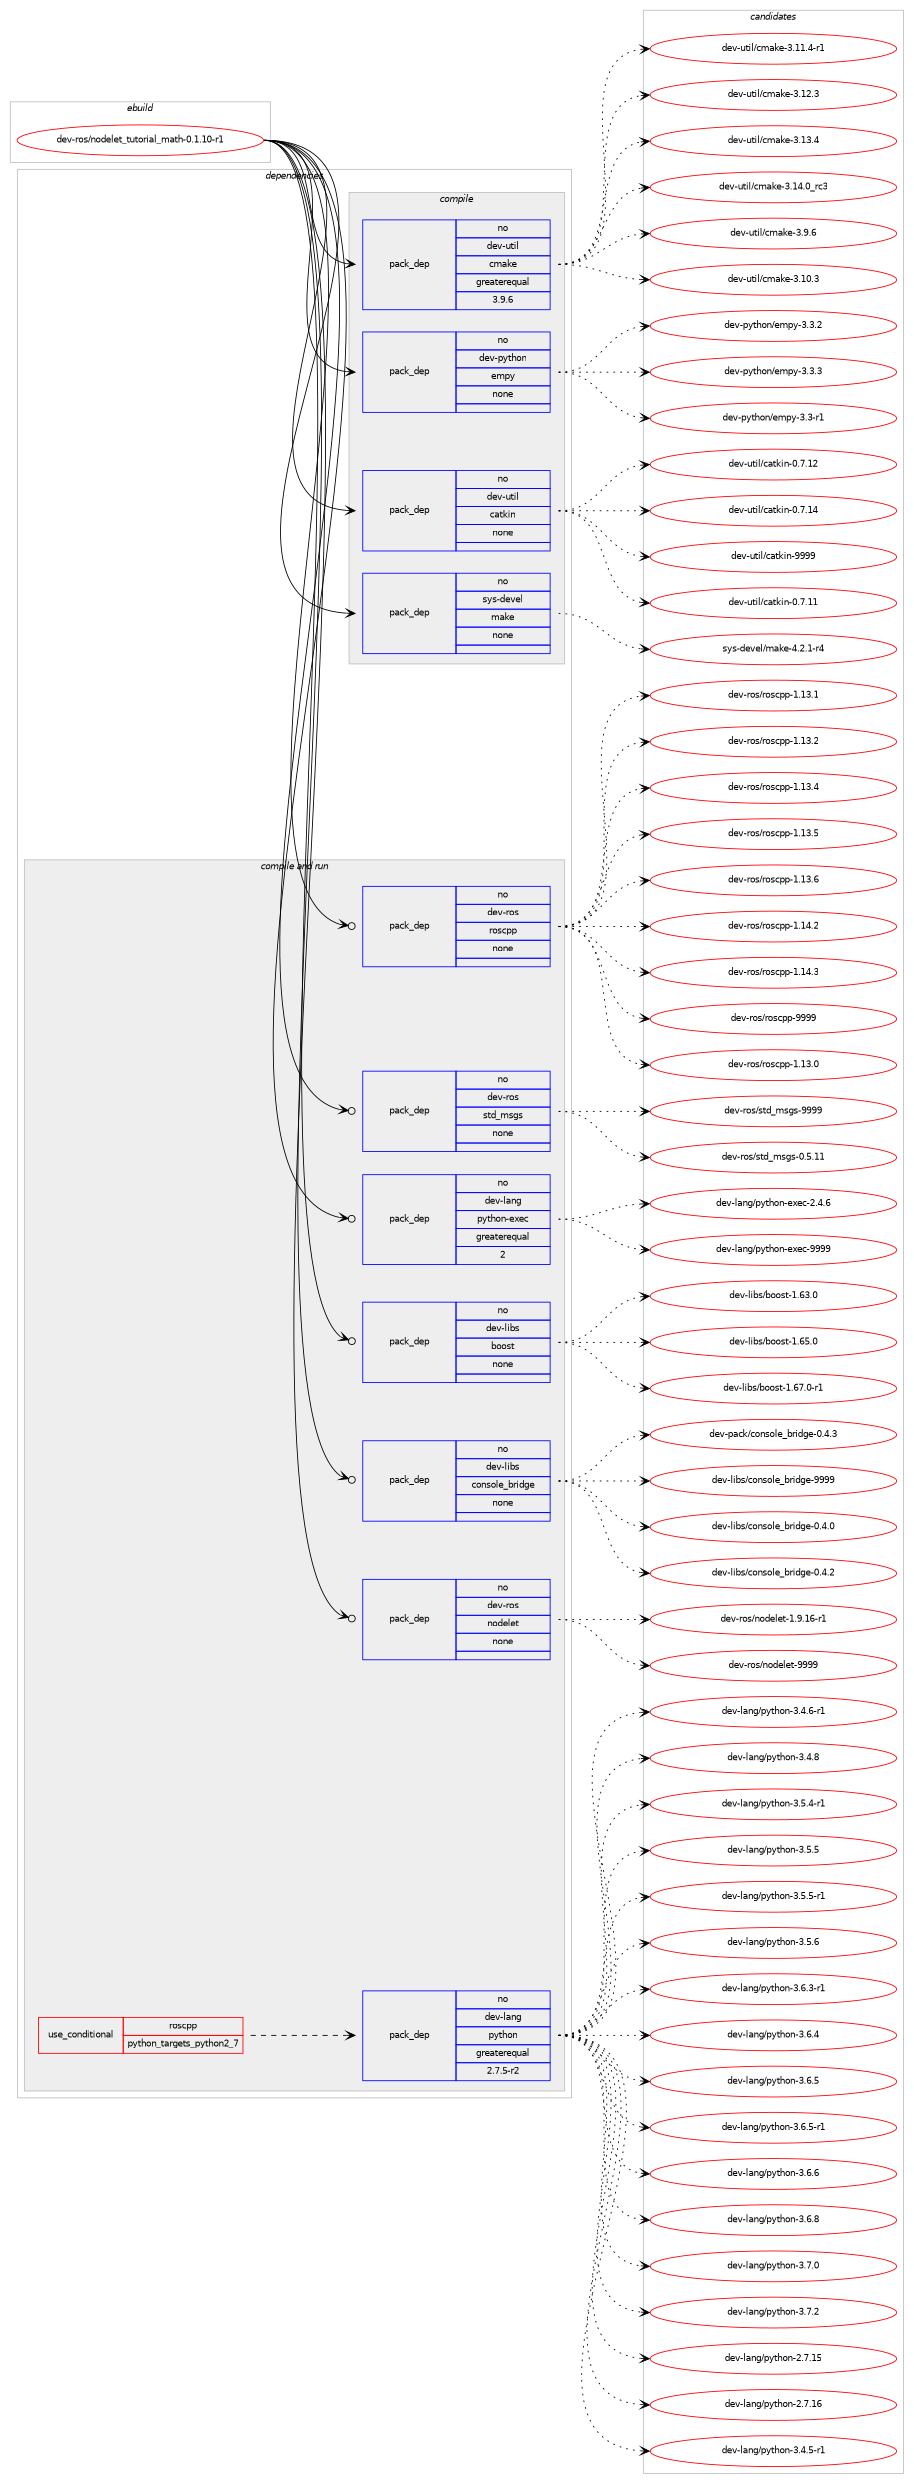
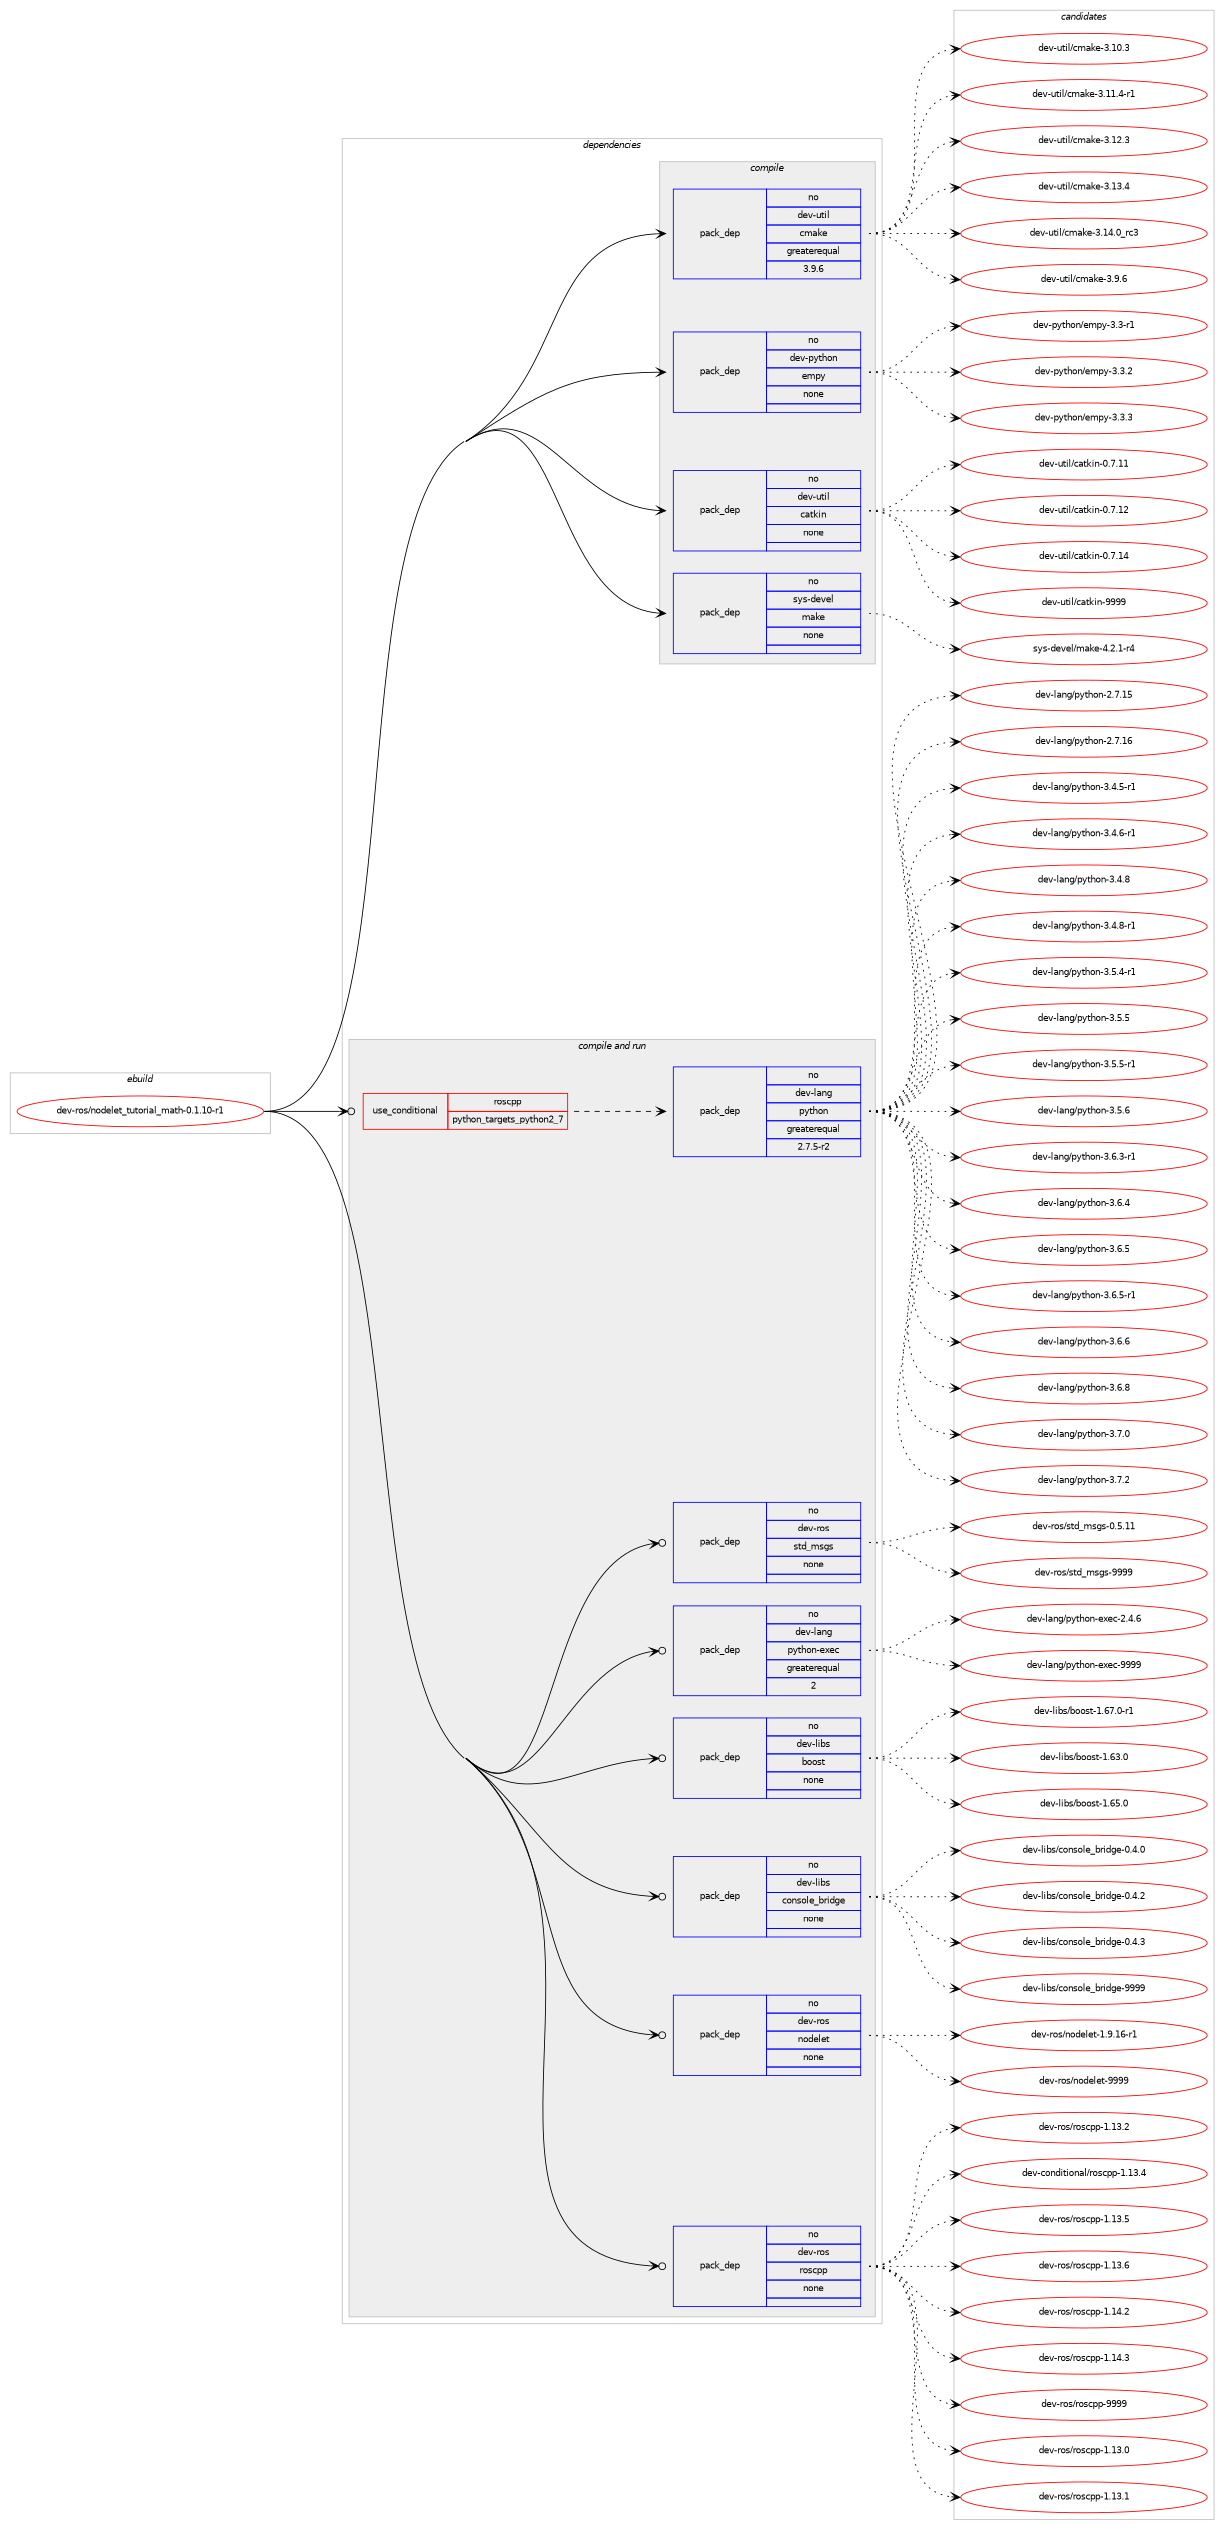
node "dev-ros/roscpp-1.13.4": label "dev-ros/roscpp-1.13.4" -> "dev-conditional/roscpp-1.13.4"
node "dev-lang/python-3.4.8-r1": added
edge "dev-ros/nodelet_tutorial_math-0.1.10-r1" -> "use_conditional": added
node "dev-pack/console_bridge-0.4.3": label "dev-pack/console_bridge-0.4.3" -> "dev-libs/console_bridge-0.4.3"
